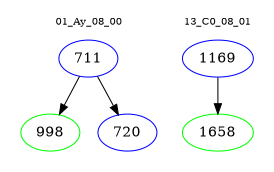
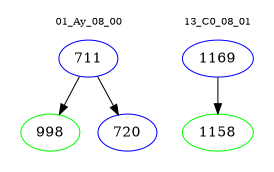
node "1658": label "1658" -> "1158"
